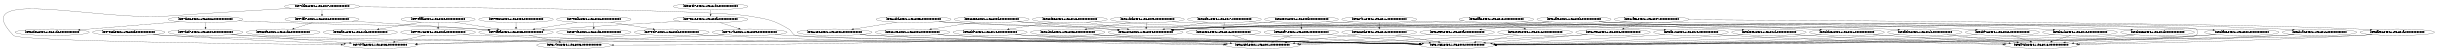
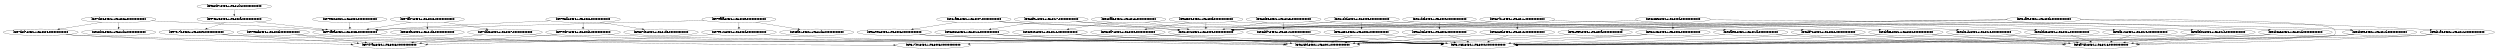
edge "b397ddb8-3434-11e8-8027-000000000000" -> "b397dfb7-3434-11e8-8028-000000000000": reversed
